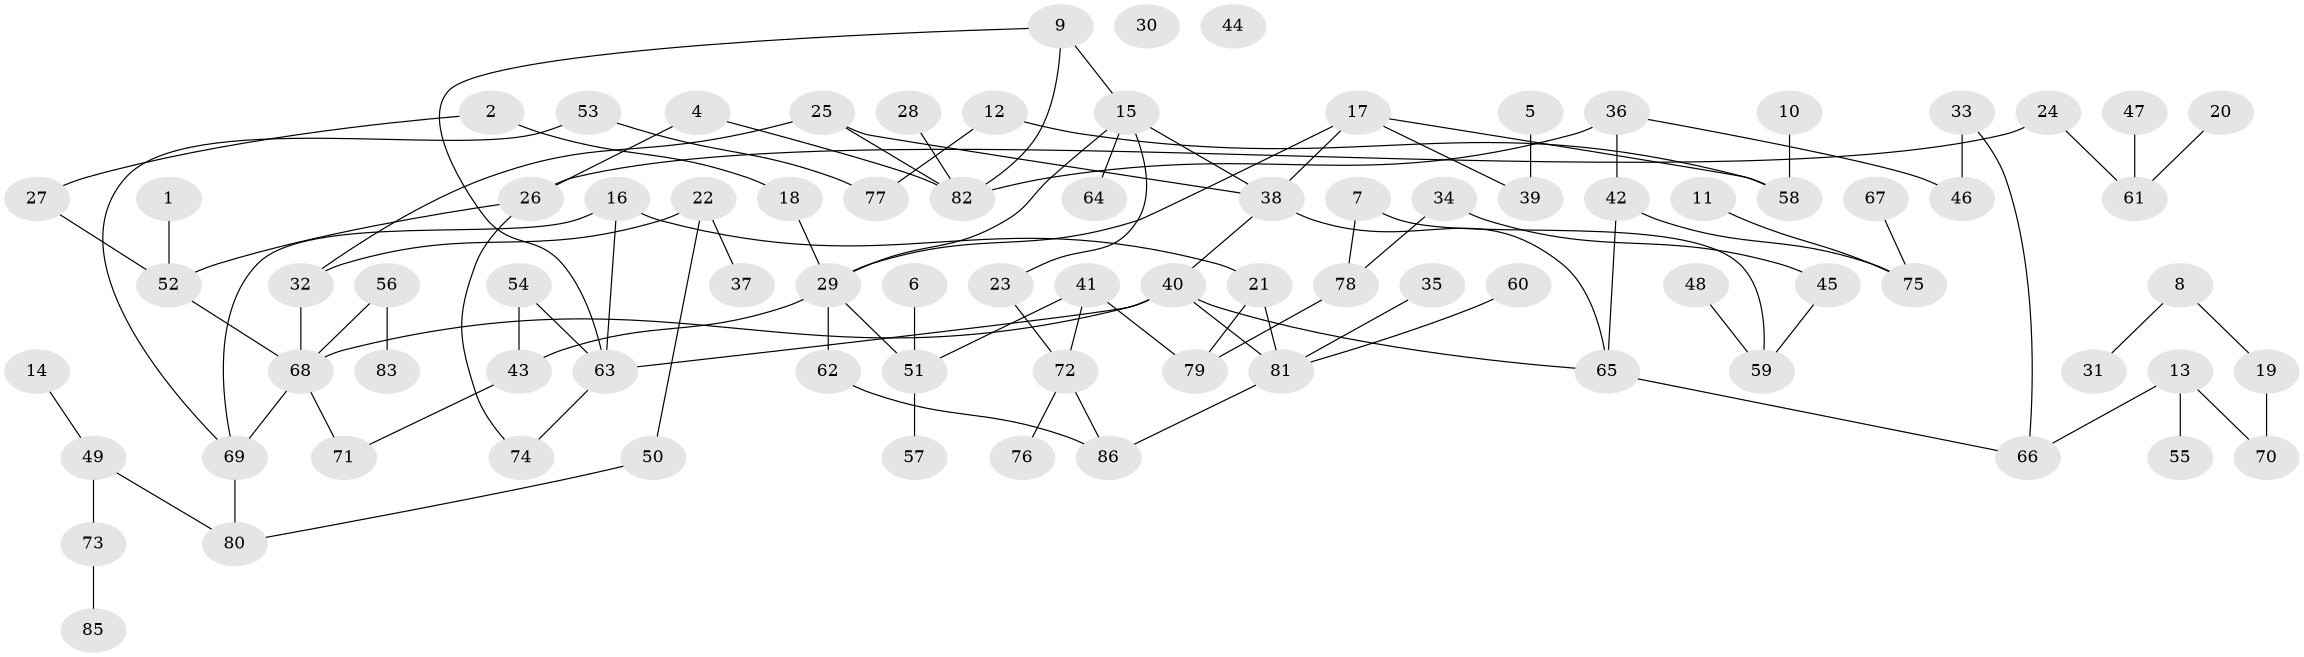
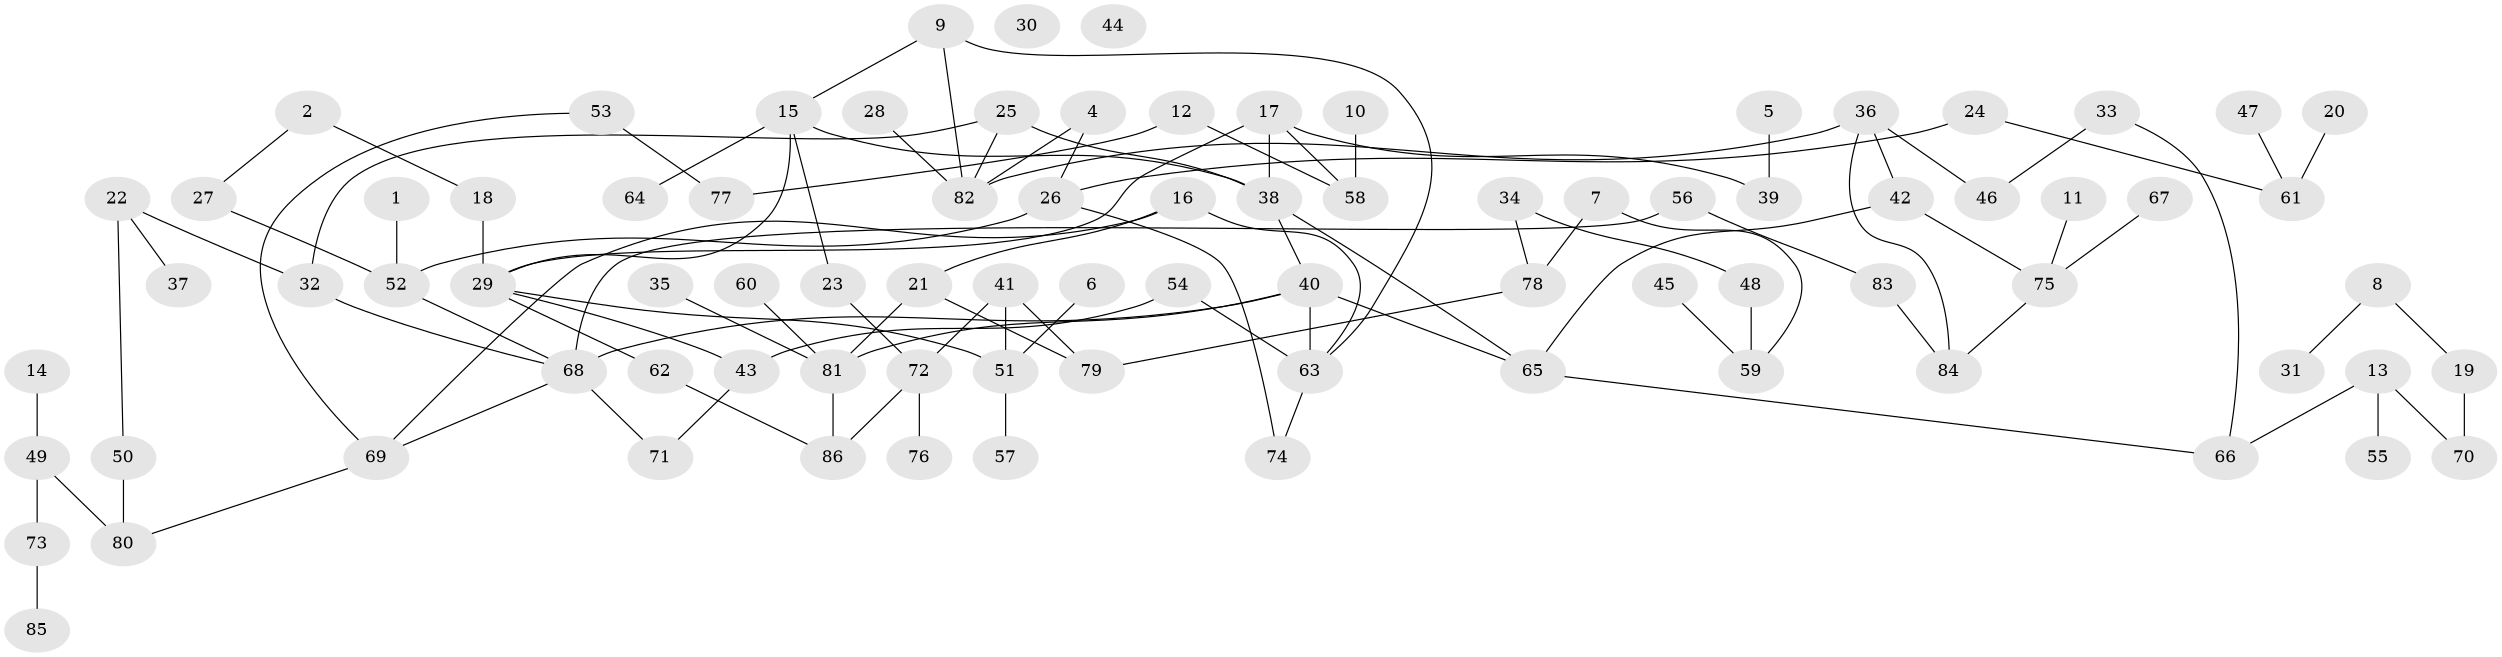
edge "34" -- "45": now "34" -- "48"
node "84": added
